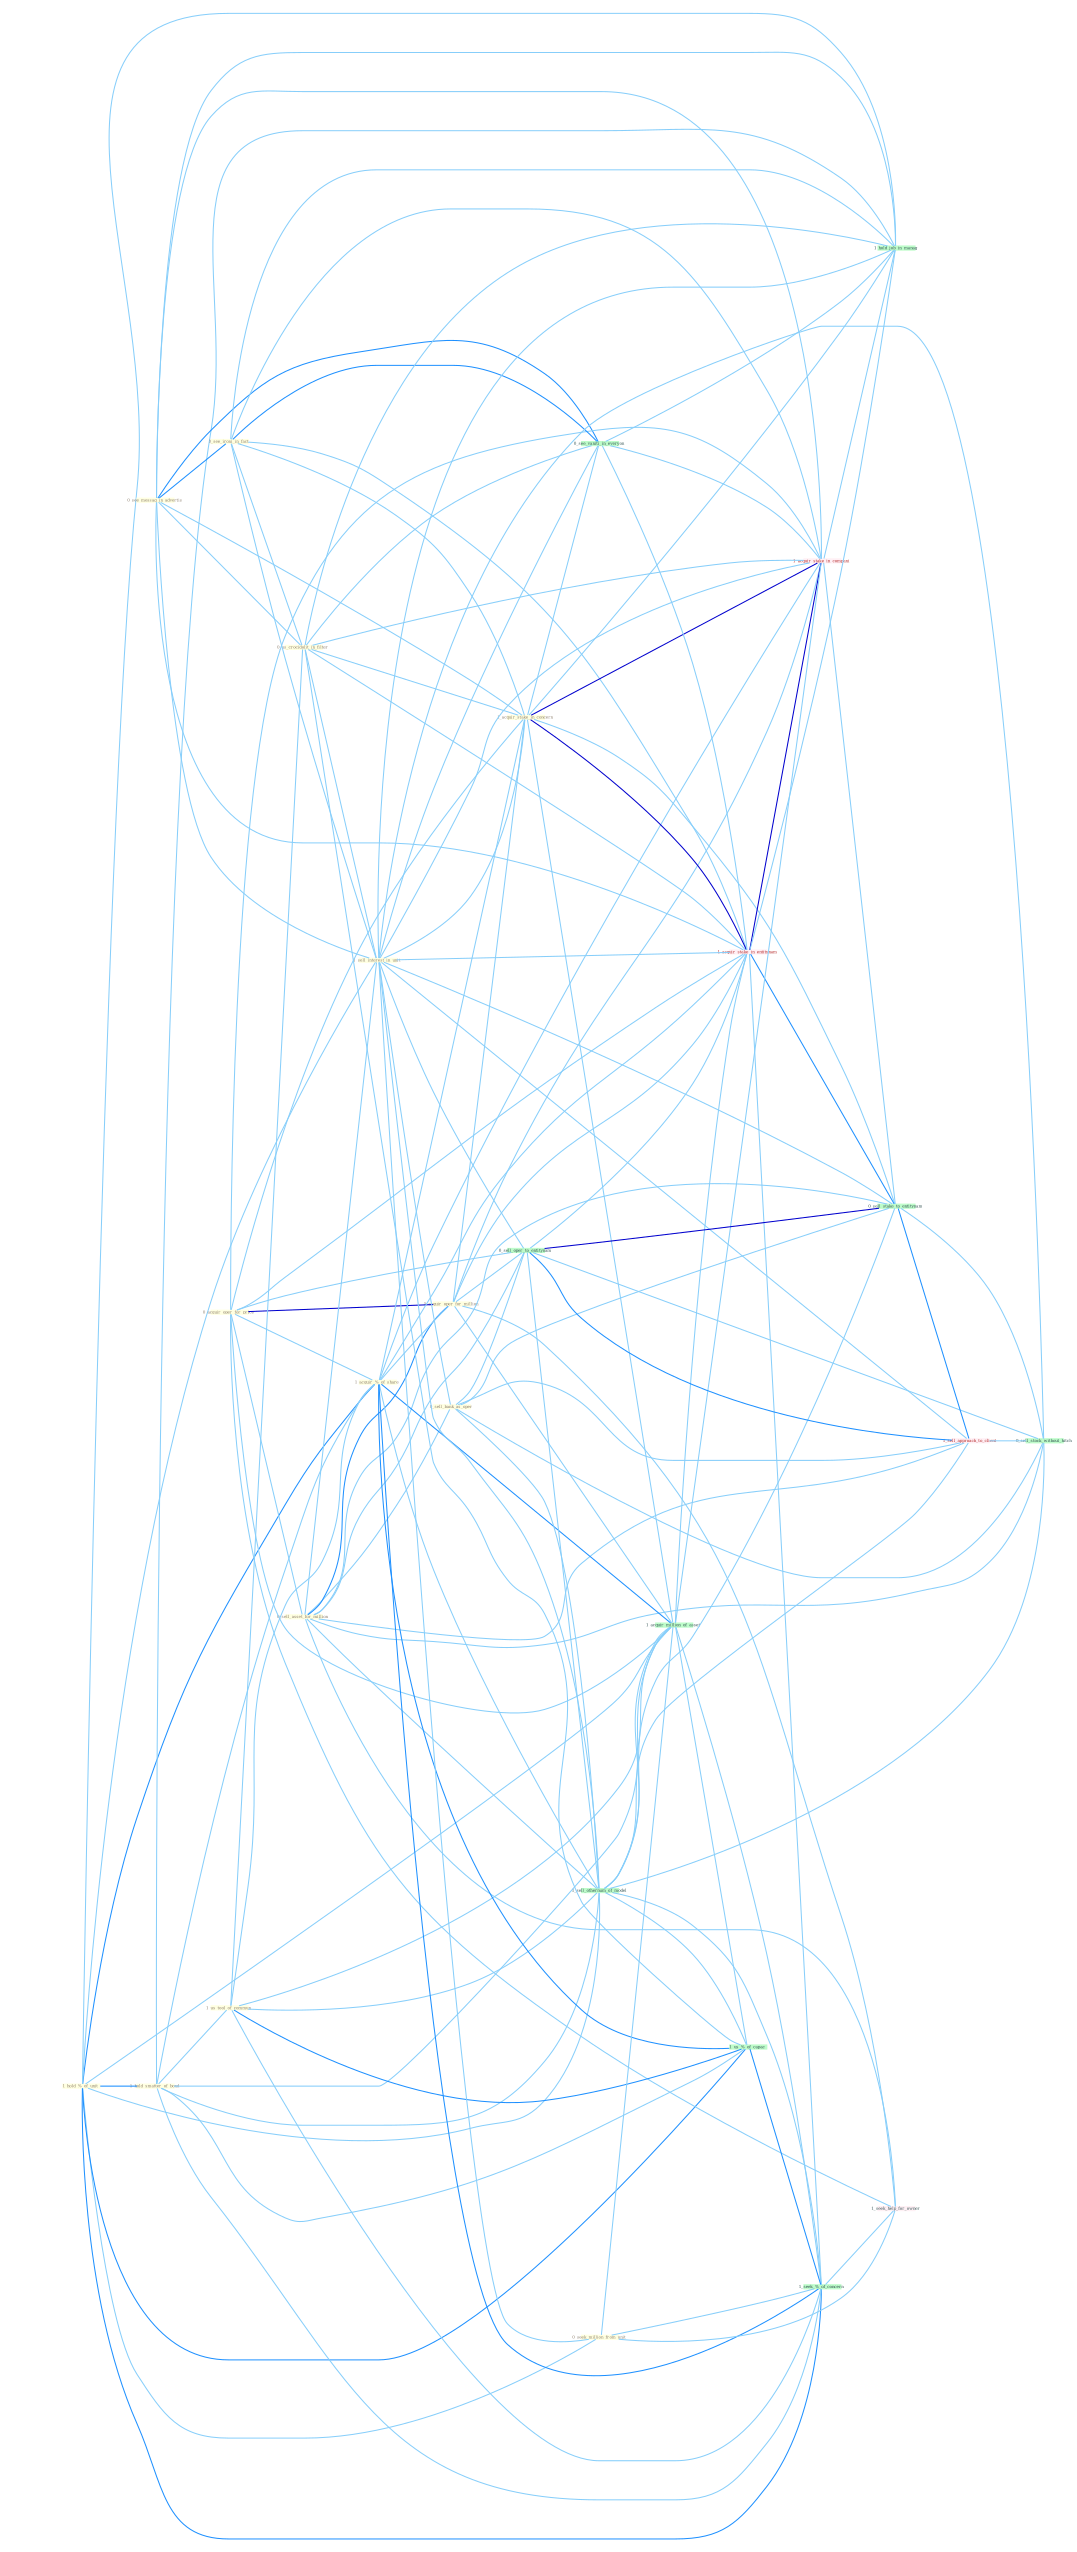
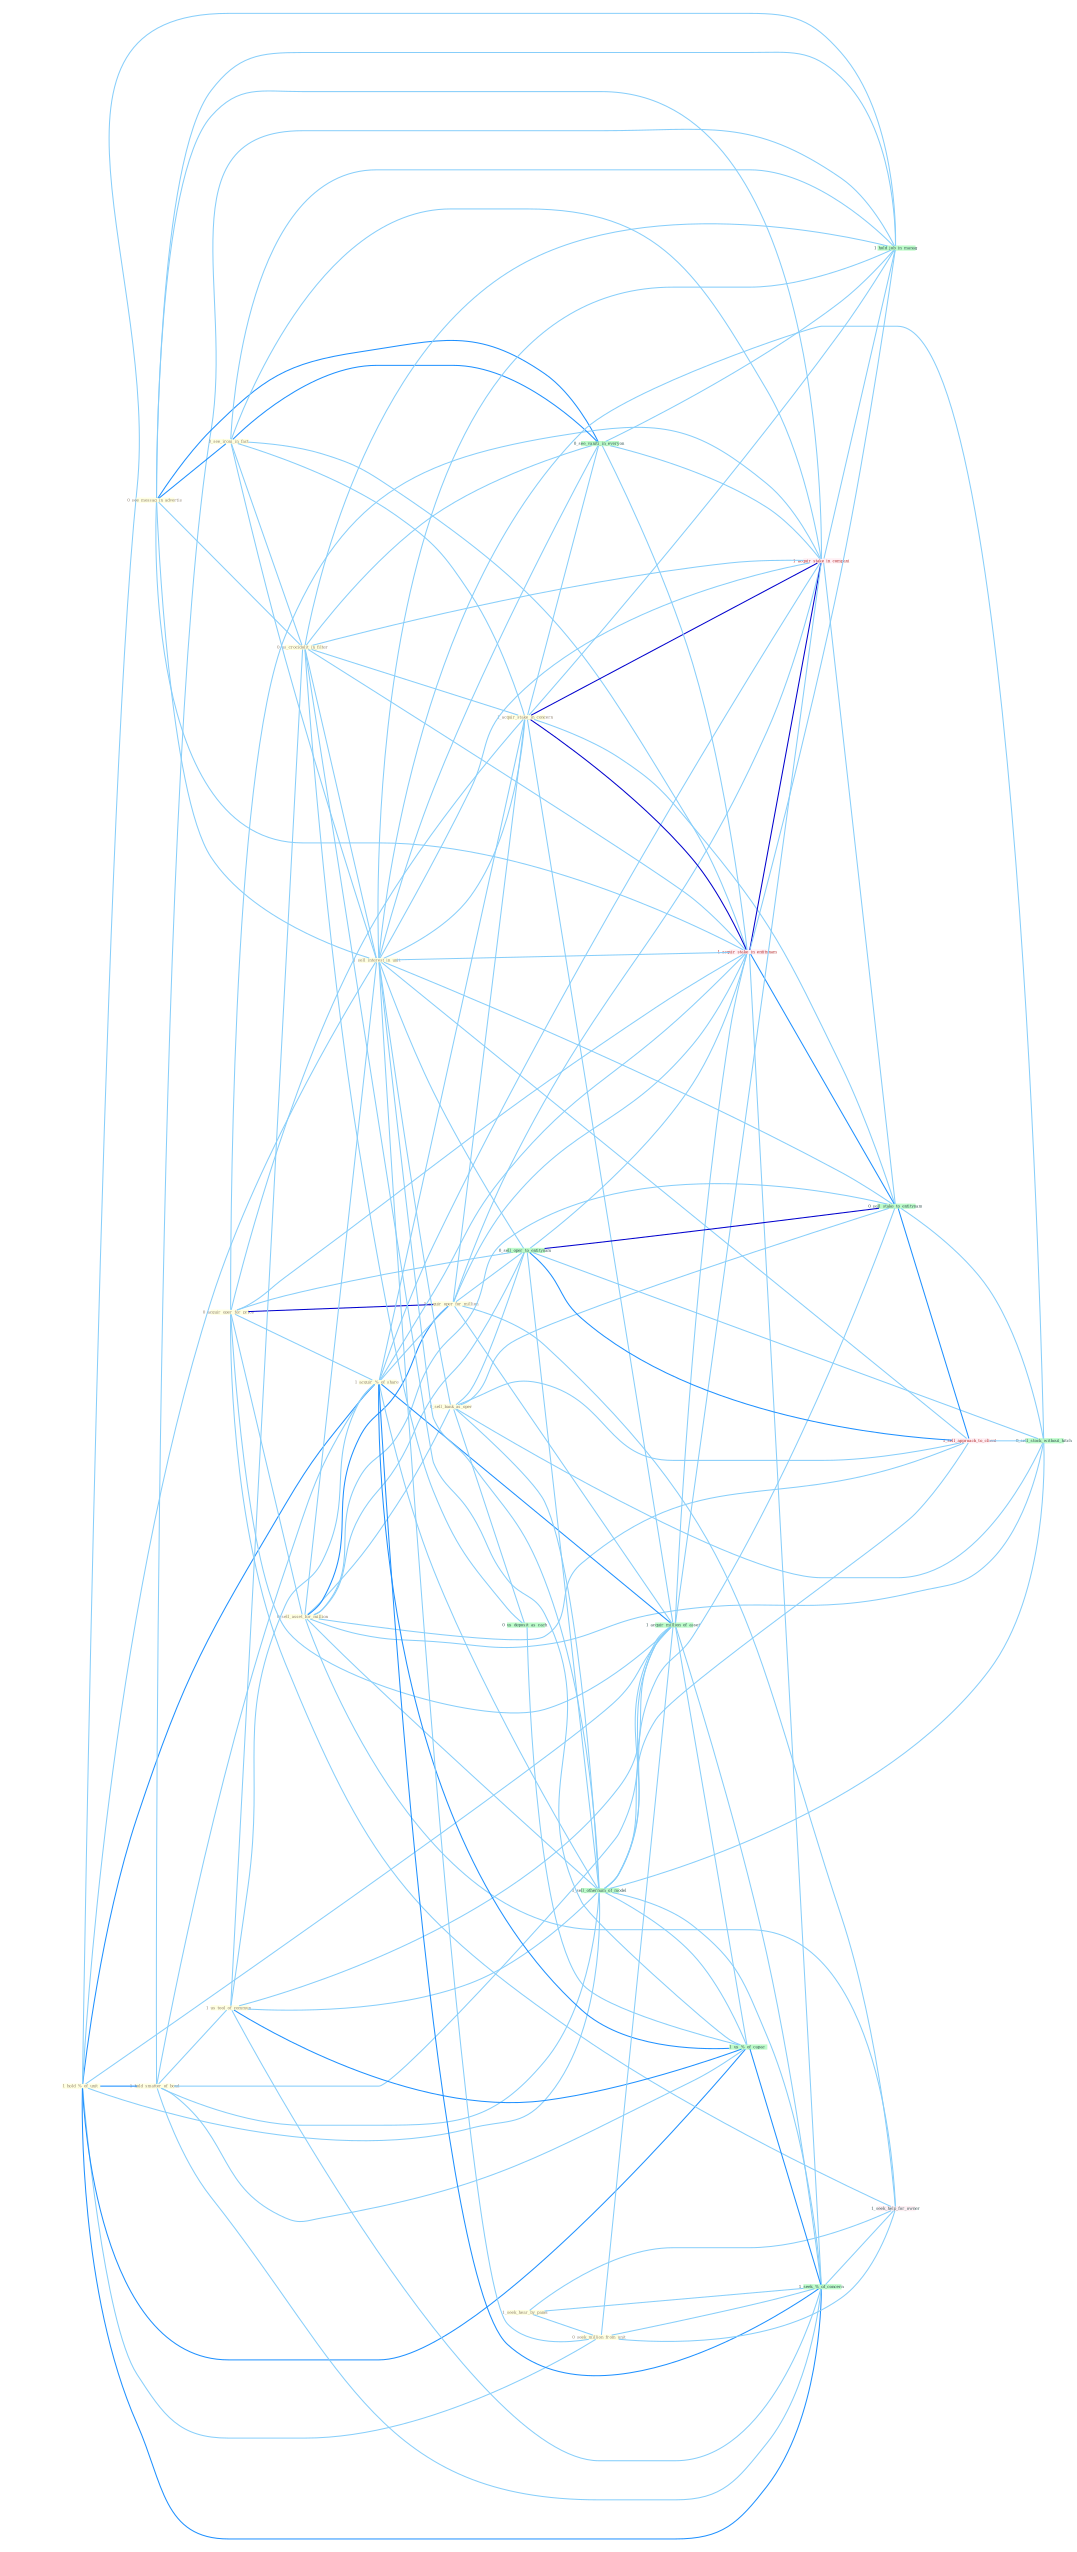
edge "0_see_messag_in_advertis" -- "1_acquir_stake_in_concern": removed
node "0_us_deposit_as_cach": added
node "1_seek_hear_by_panel": added
